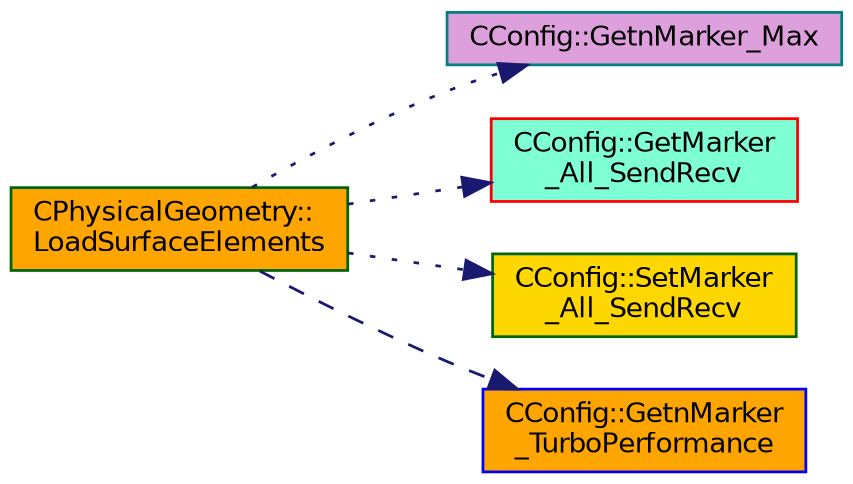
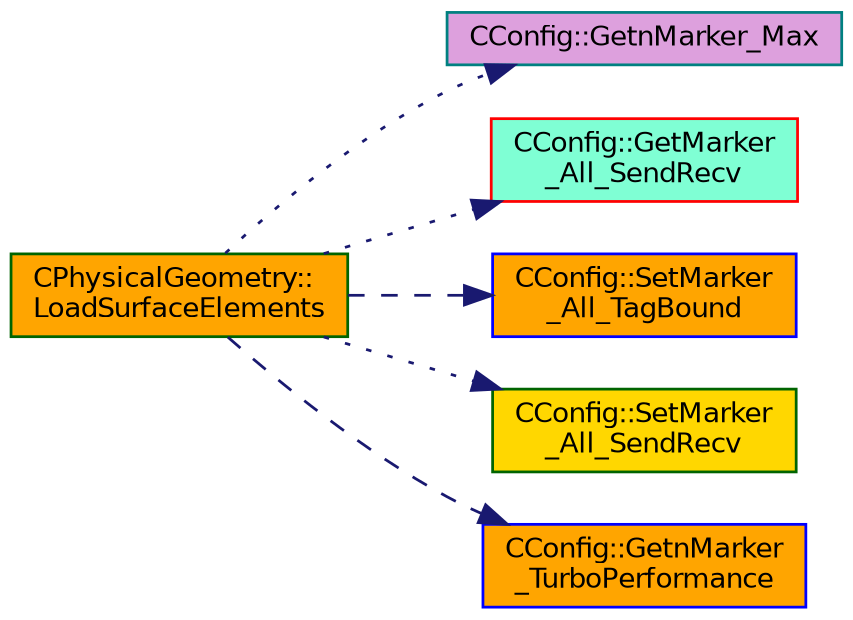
node "CConfig::SetMarker _All_TagBound": added
